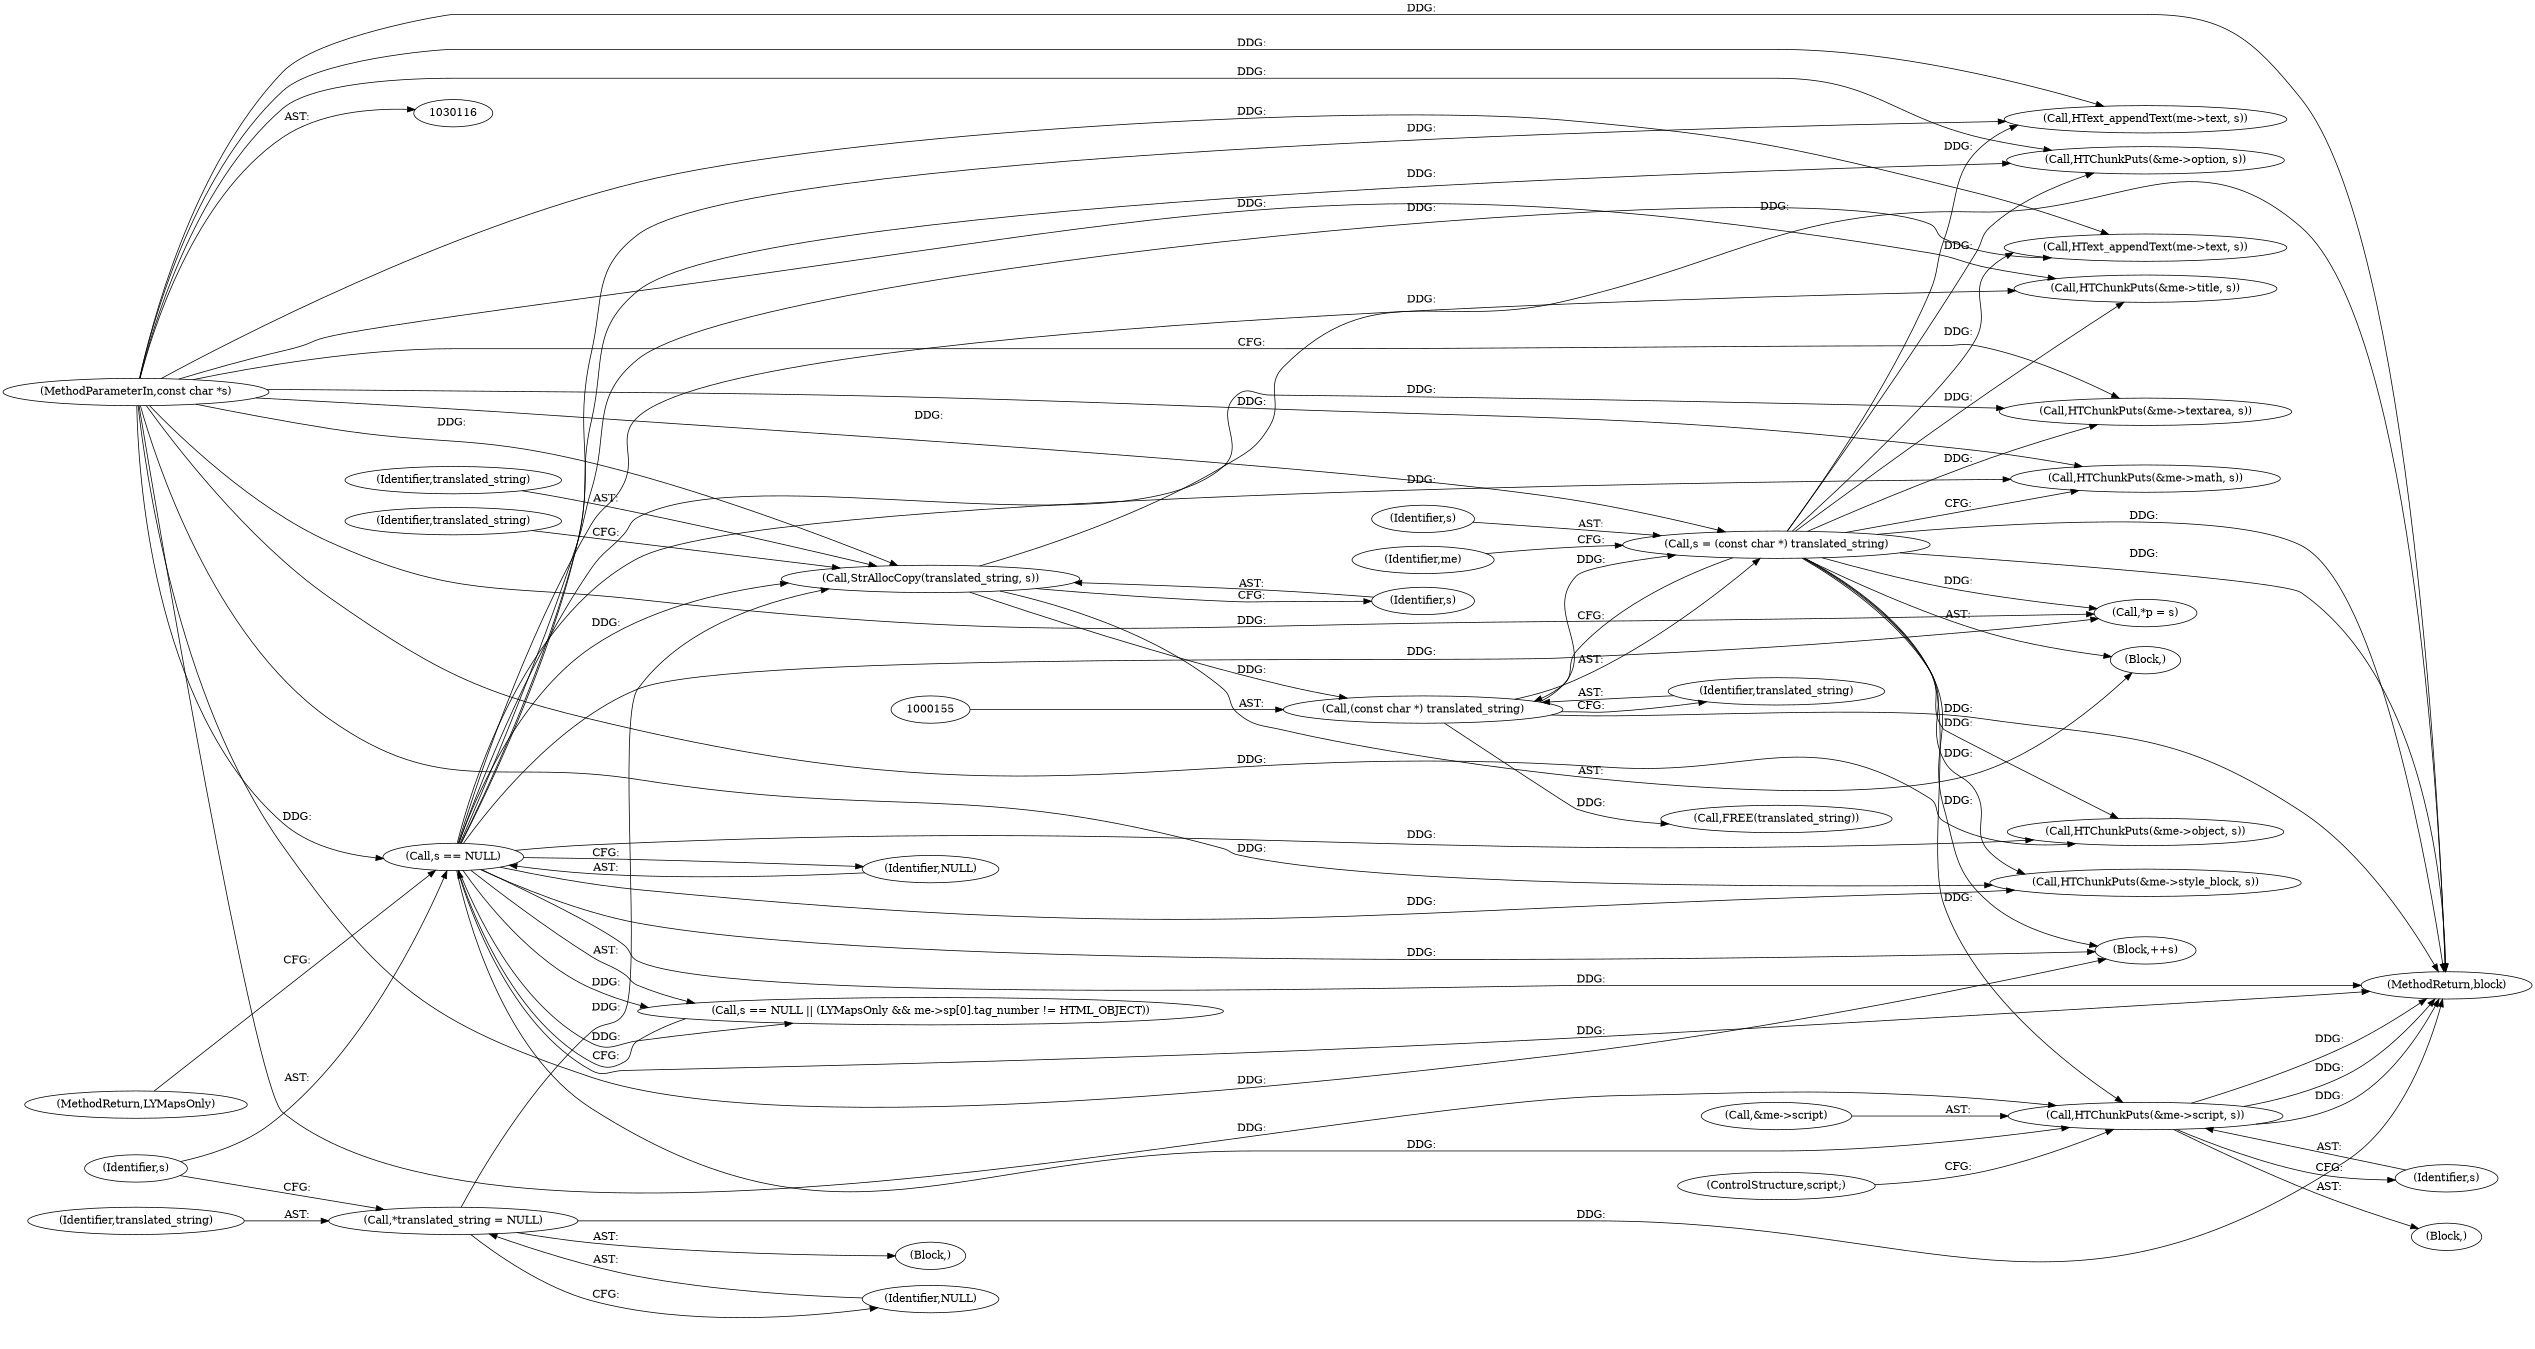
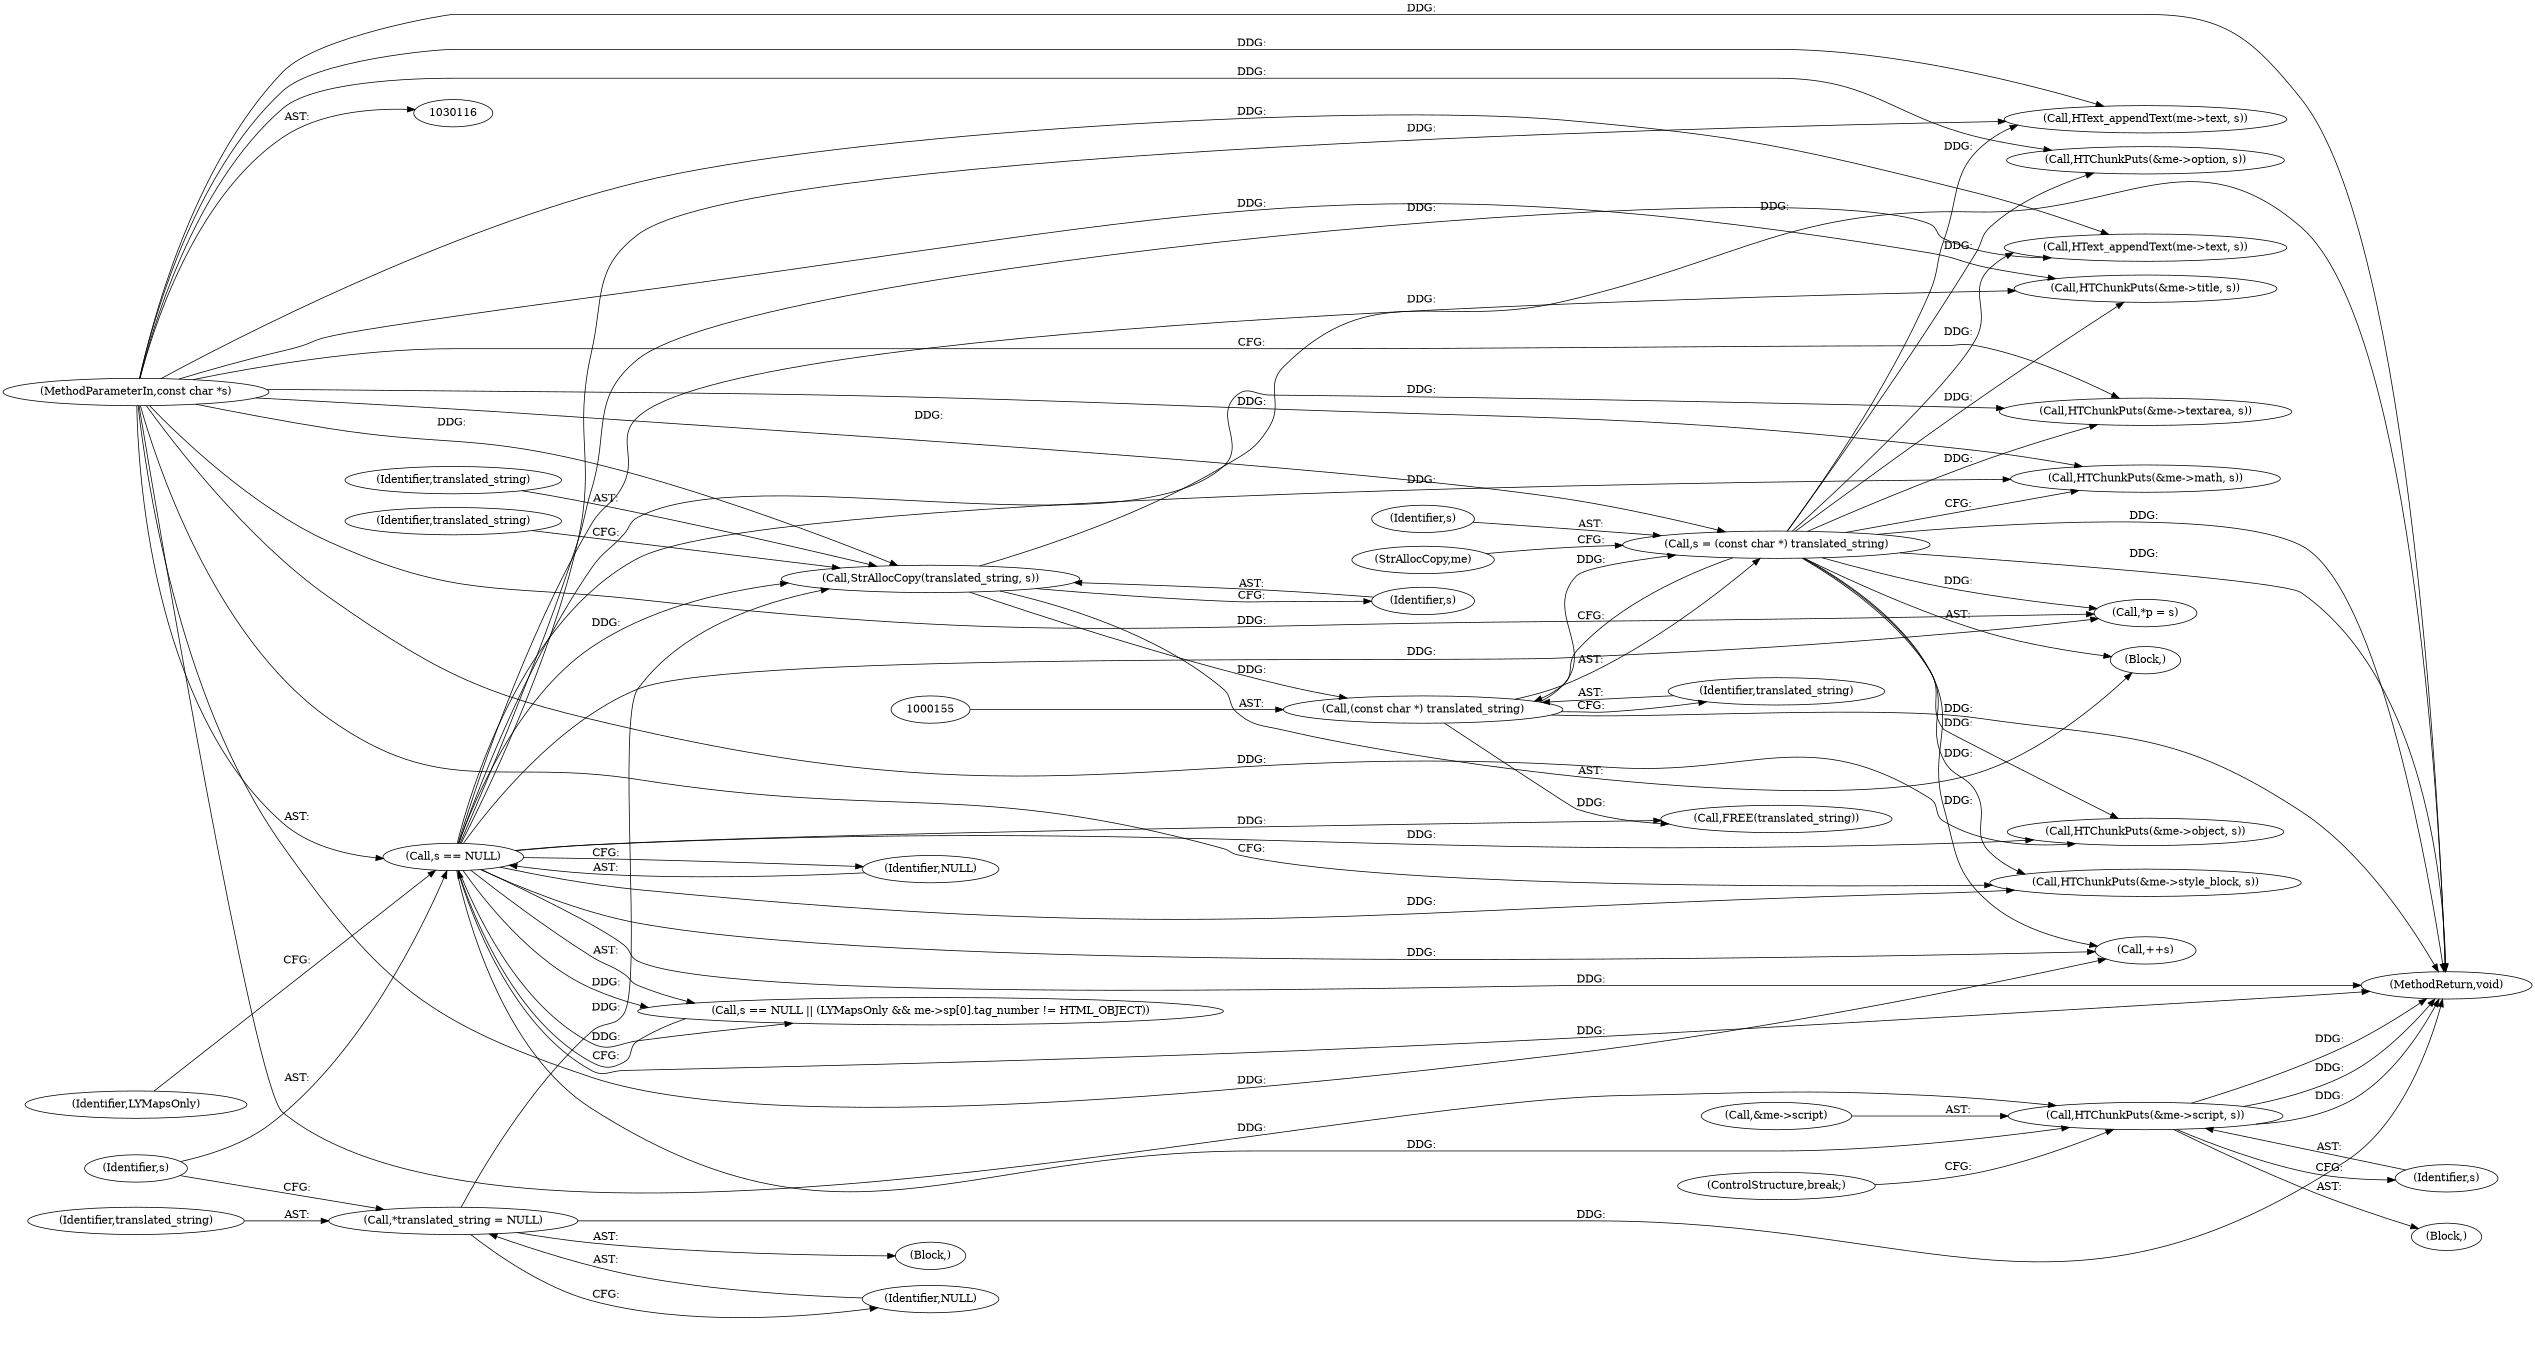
edge "(Call,s == NULL)" -> "(Call,HTChunkPuts(&me->option, s))": now "(Call,s == NULL)" -> "(Call,FREE(translated_string))"
node "(Identifier,me)": label "(Identifier,me)" -> "(StrAllocCopy,me)"
edge "(MethodParameterIn,const char *s)" -> "(Call,s == NULL)": label "DDG: " -> "AST: "
edge "(Call,s = (const char *) translated_string)" -> "(Call,HTChunkPuts(&me->script, s))": removed, label "DDG:"
edge "(MethodParameterIn,const char *s)" -> "(Call,HTChunkPuts(&me->style_block, s))": label "DDG: " -> "CFG: "
node "(Block,++s)": label "(Block,++s)" -> "(Call,++s)"
node "(MethodReturn,block)": label "(MethodReturn,block)" -> "(MethodReturn,void)"
node "(MethodReturn,LYMapsOnly)": label "(MethodReturn,LYMapsOnly)" -> "(Identifier,LYMapsOnly)"
node "(ControlStructure,script;)": label "(ControlStructure,script;)" -> "(ControlStructure,break;)"
